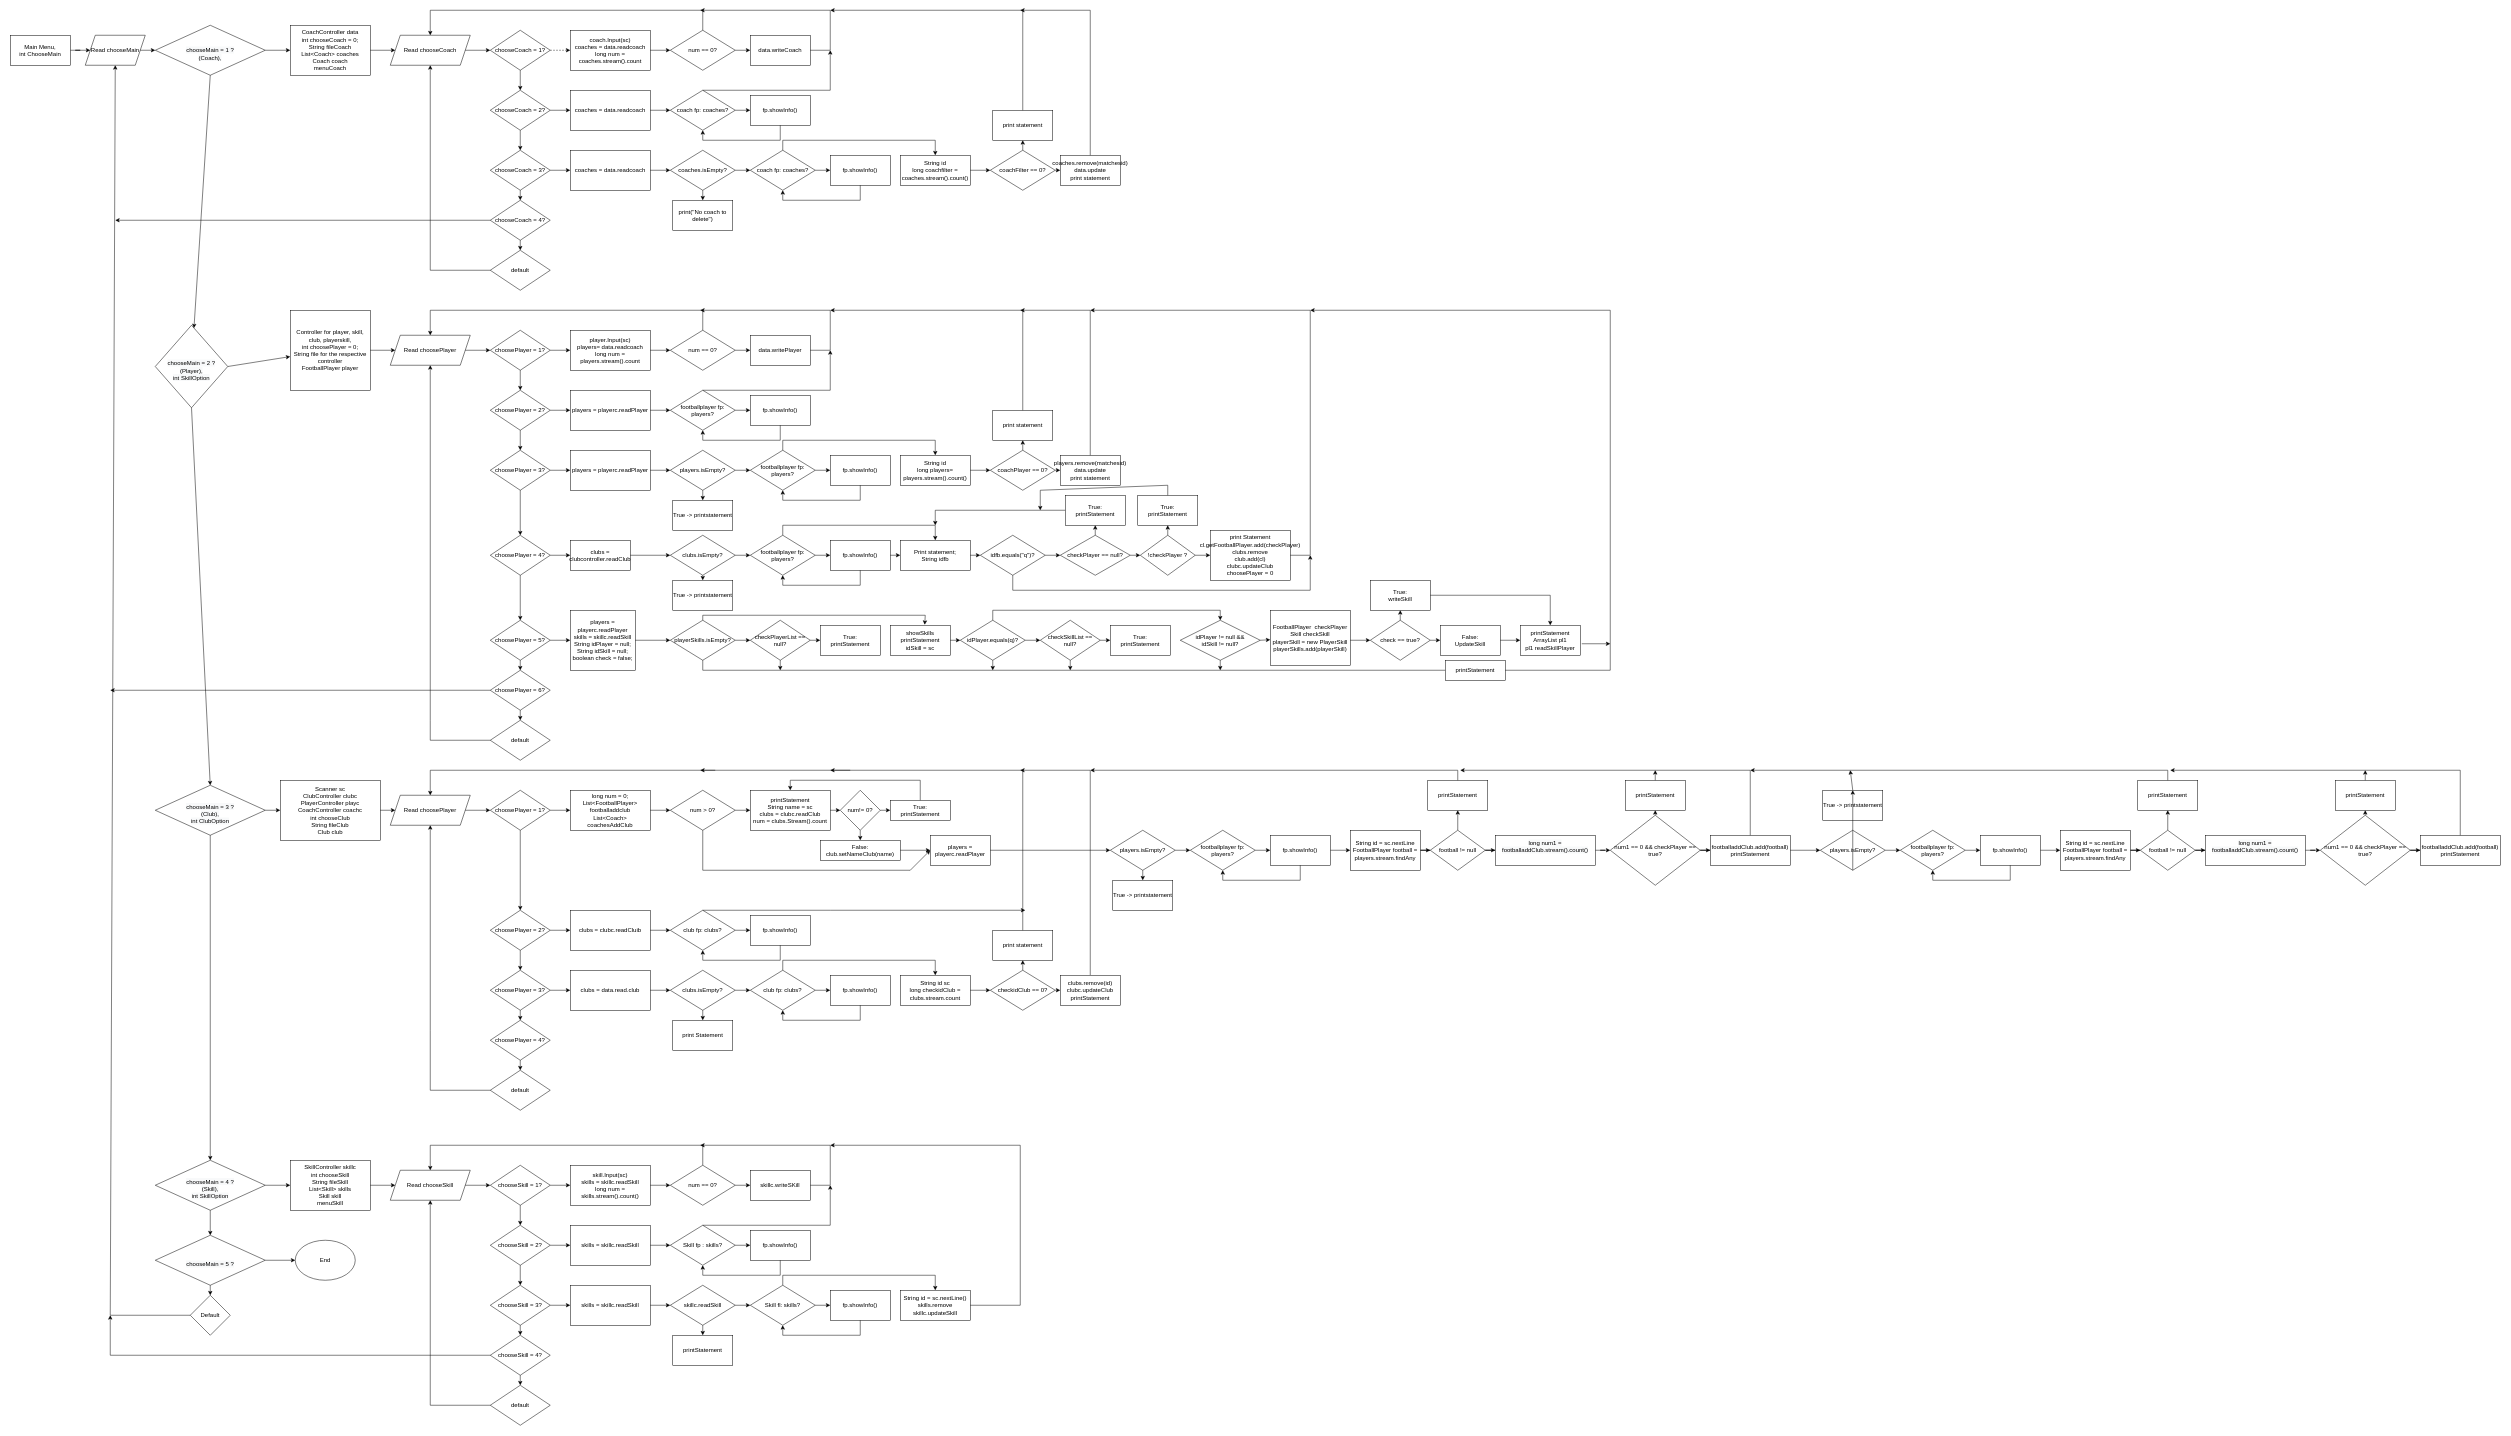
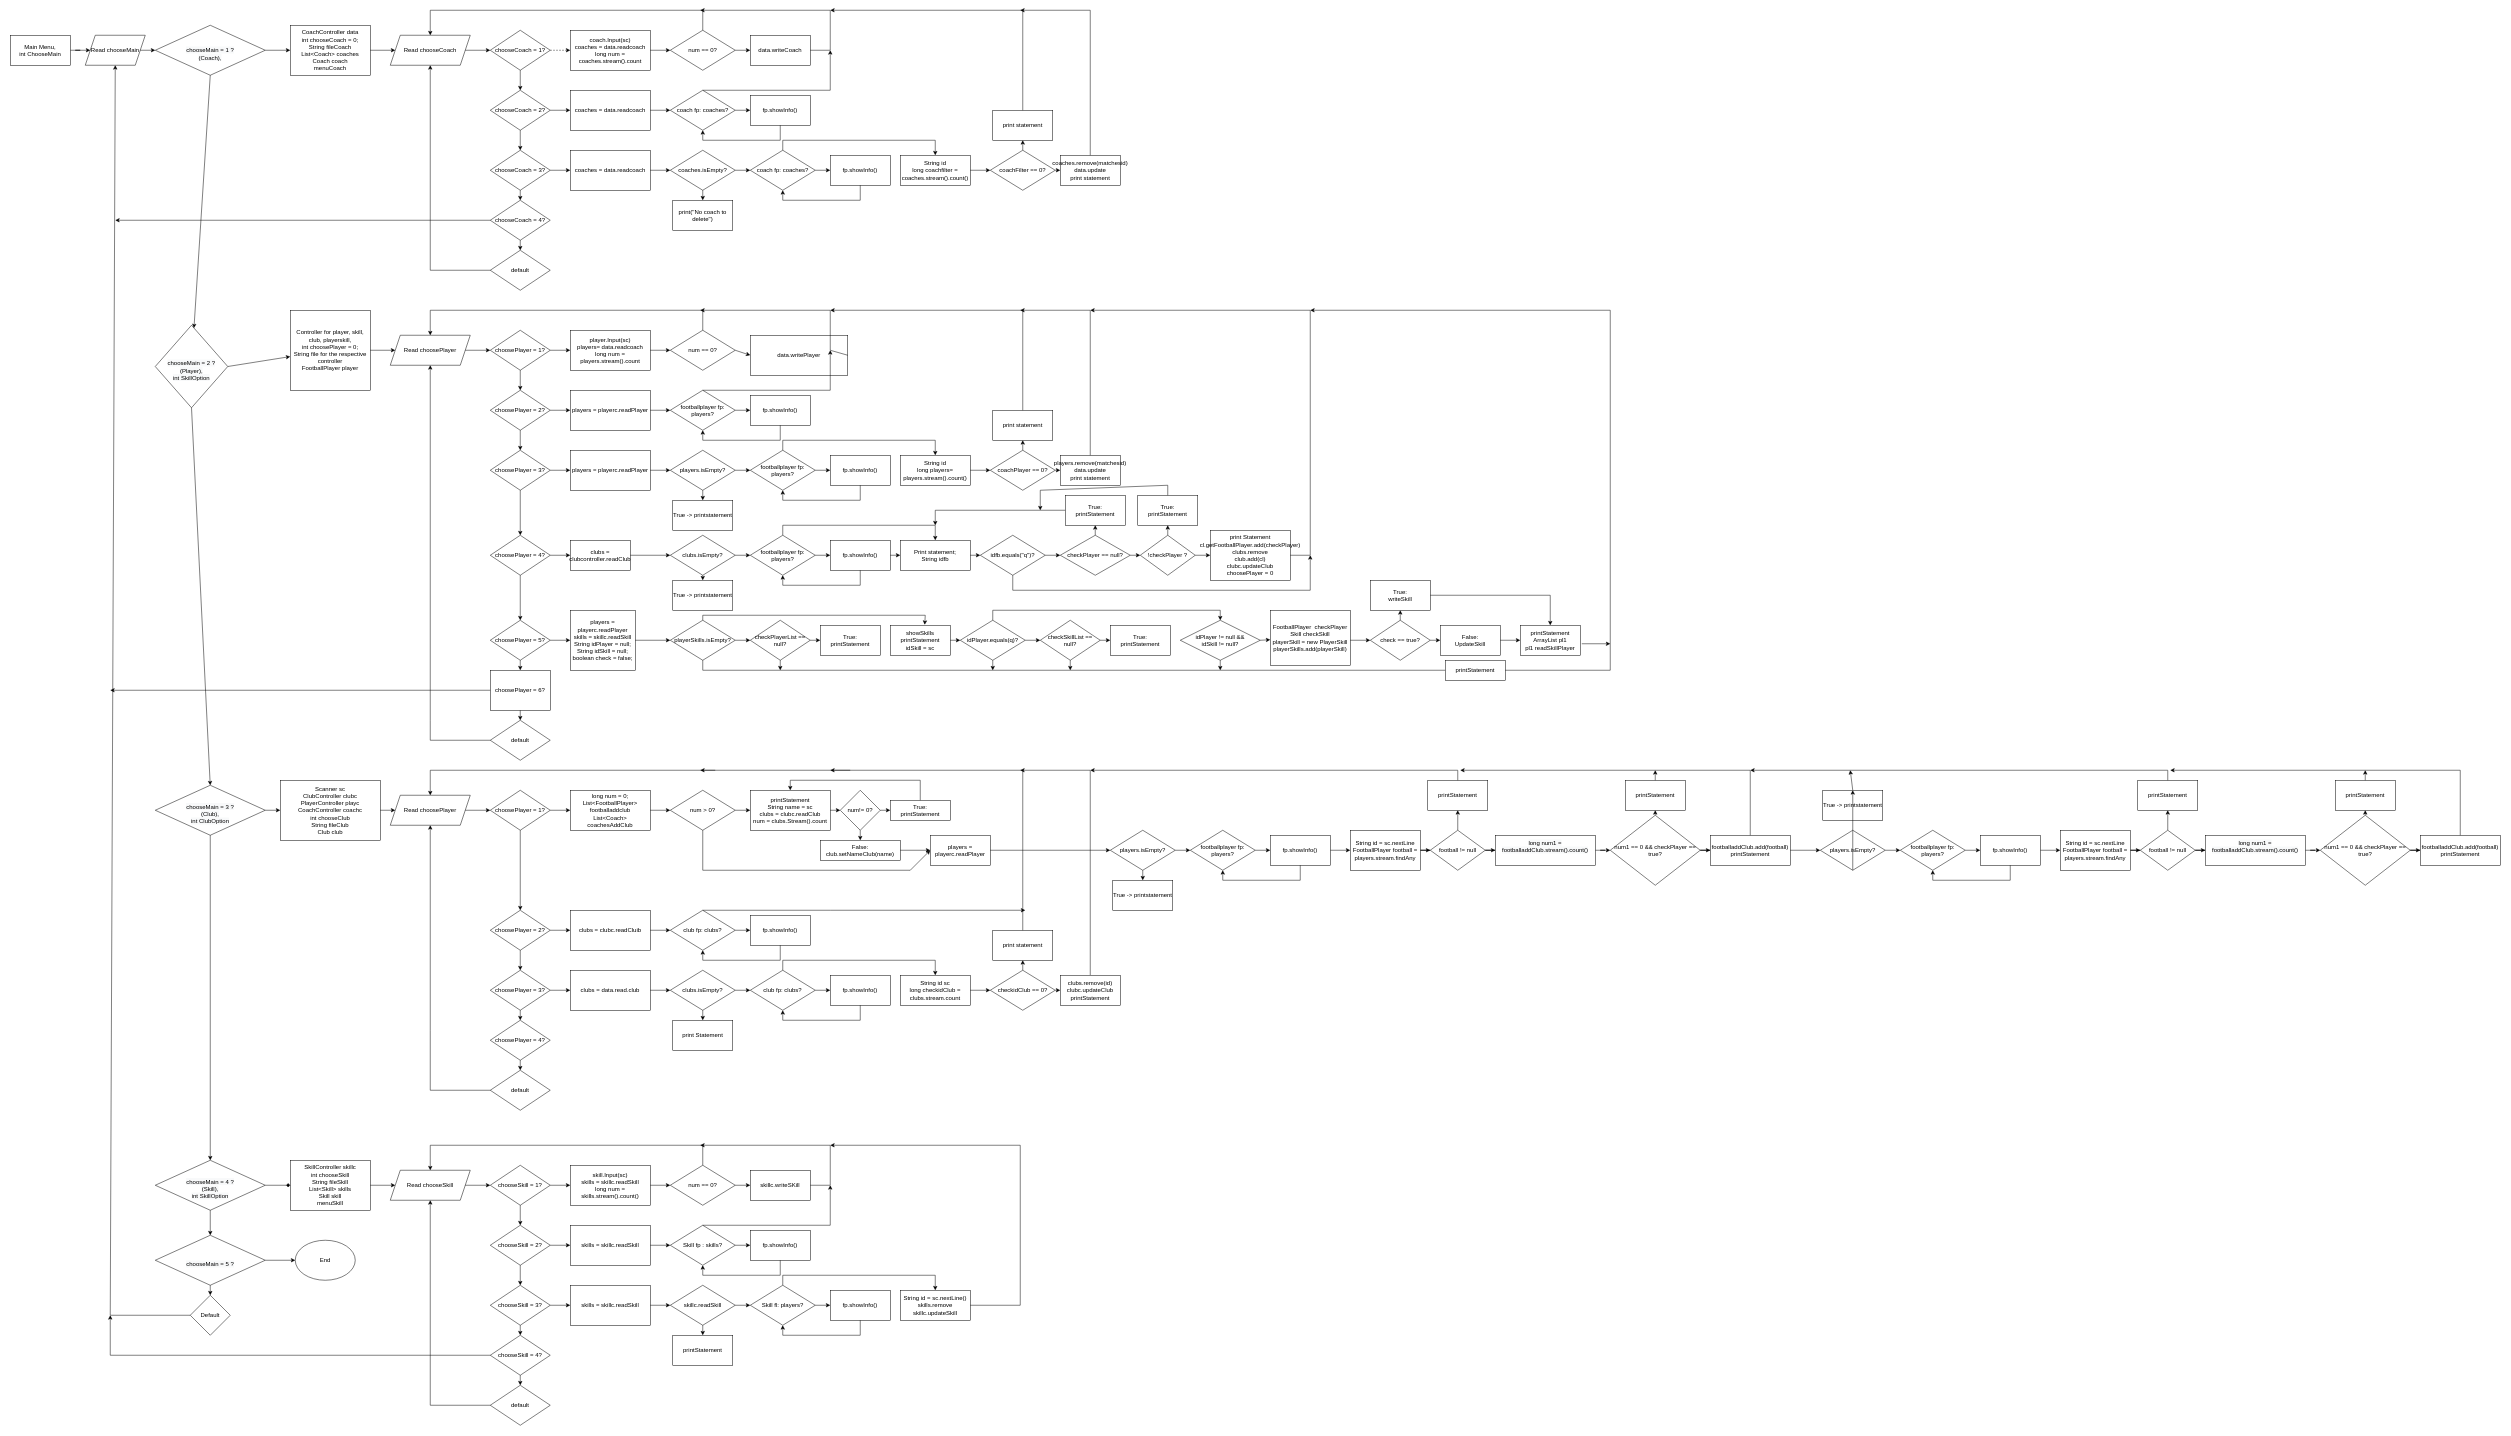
node "data.writePlayer": size 60x30 -> 98x40
node "choosePlayer = 6?": shape diamond -> rectangle
edge "chooseMain = 4 ?(Skill),int SkillOption" -> "SkillController skillc int chooseSkill String fileSkill List<Skill> skills Skill skill menuSkill": arrowhead classic -> diamond
node "Skill fl: skills?": label "Skill fl: skills?" -> "Skill fl: players?"
